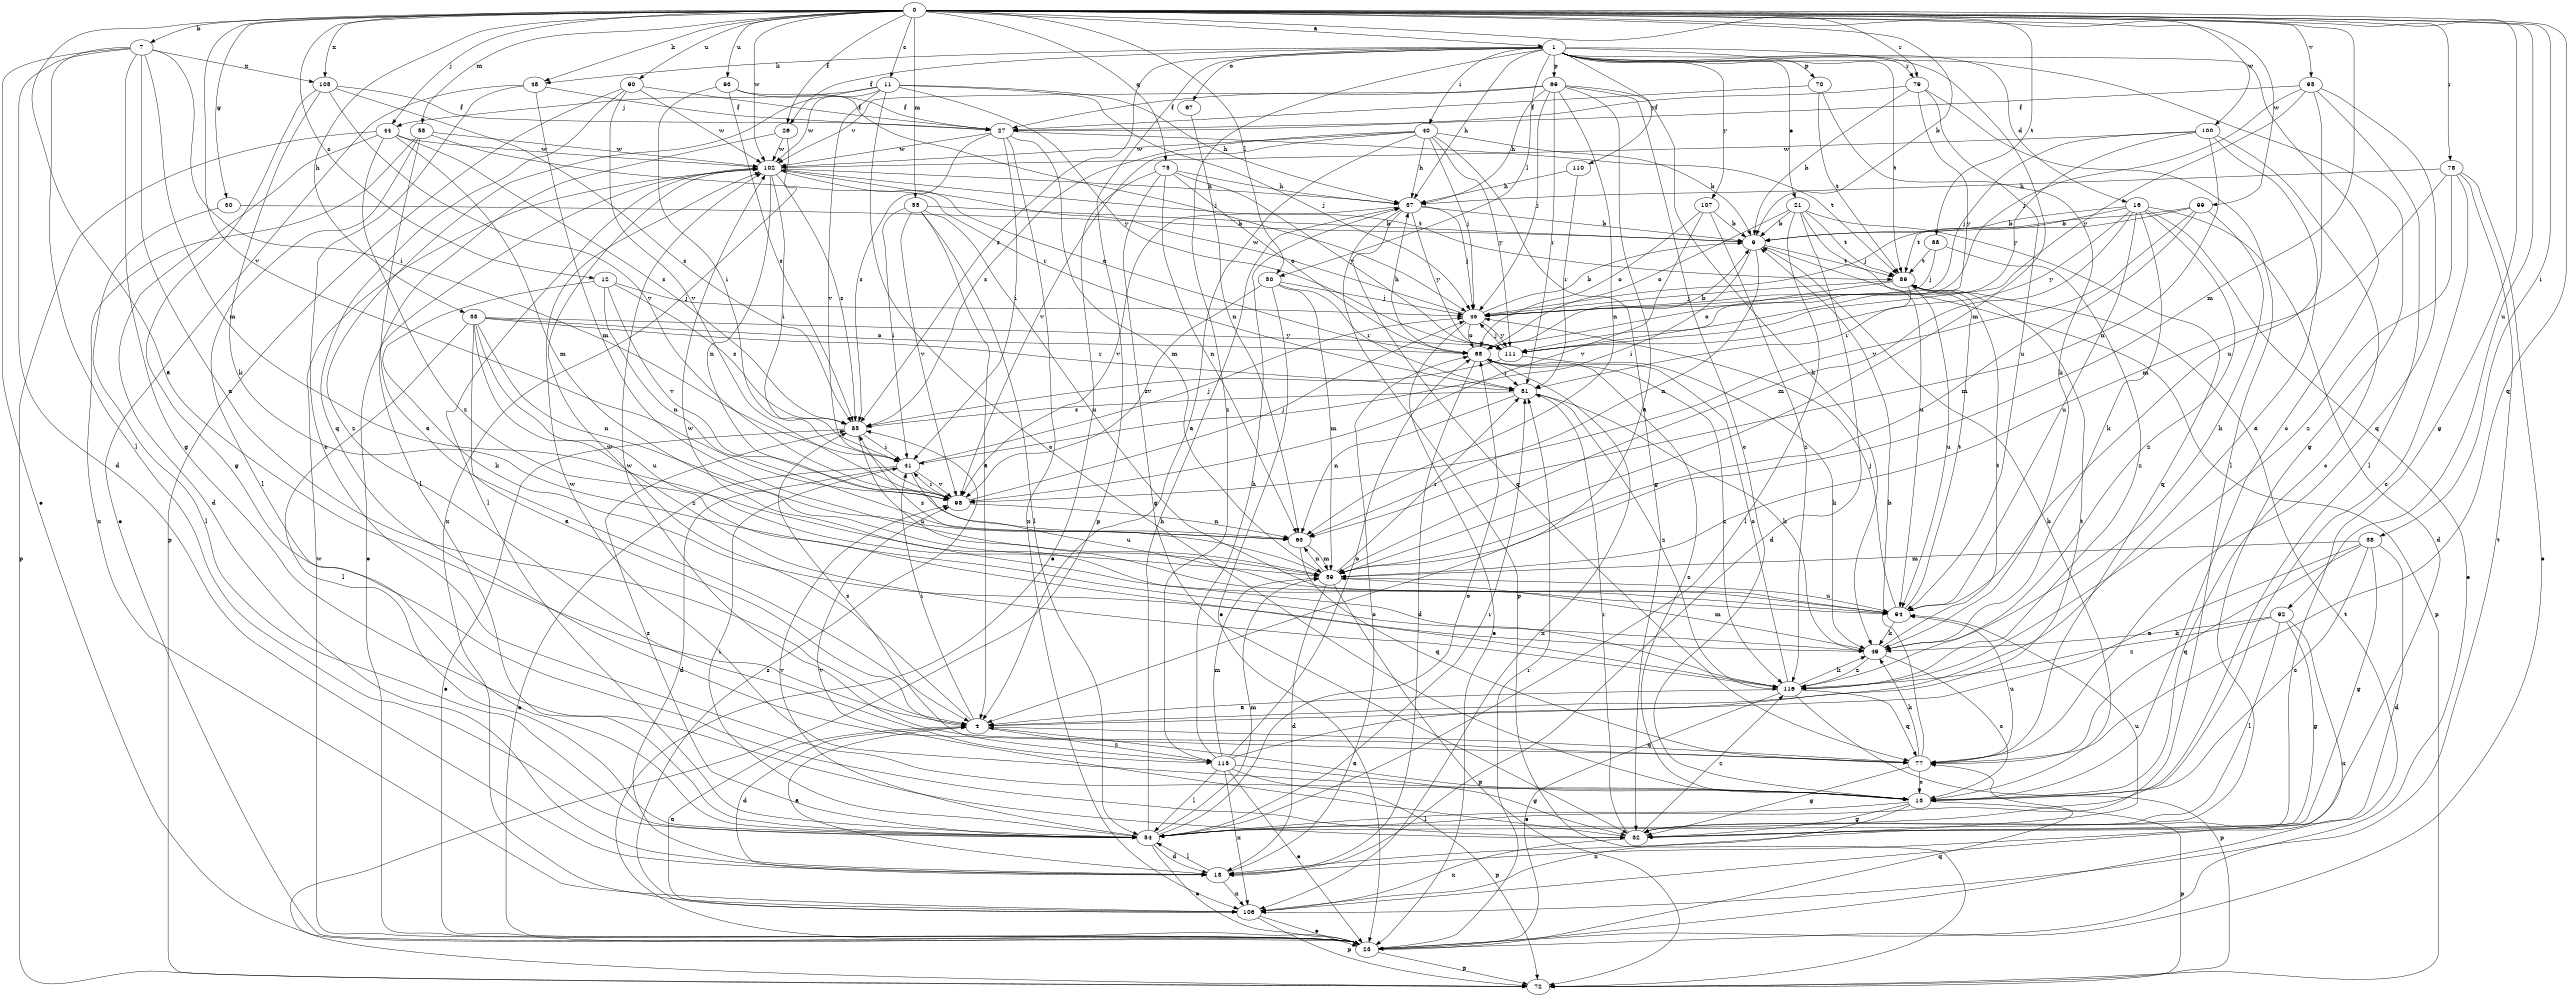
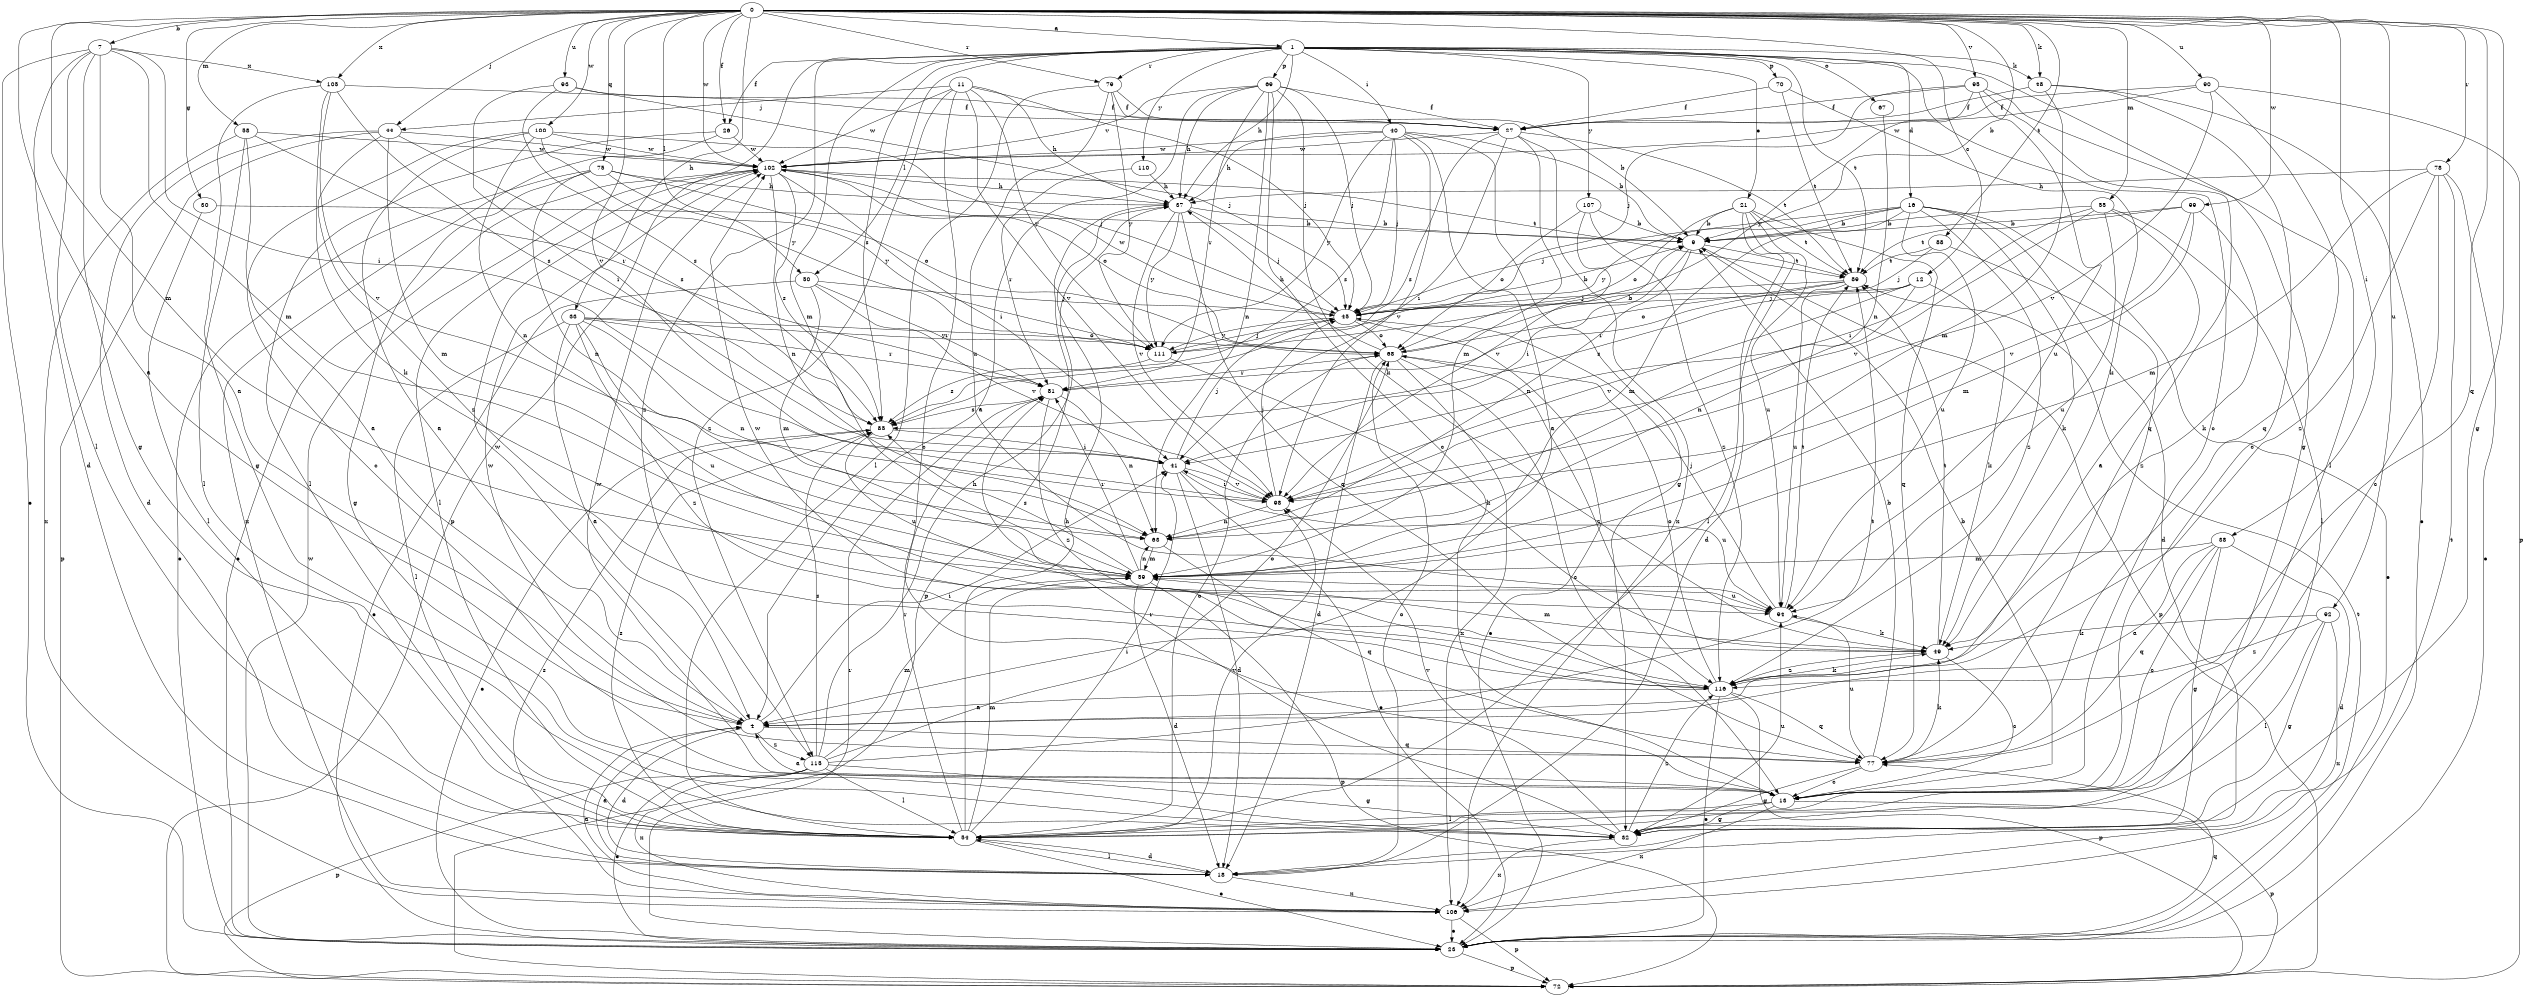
edge "0" -> "11": removed, label "c"
edge "81" -> "49": removed, label "k"
